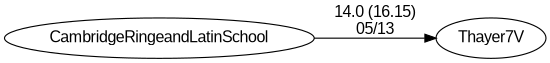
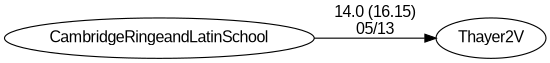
node "Thayer7V": label "Thayer7V" -> "Thayer2V"
